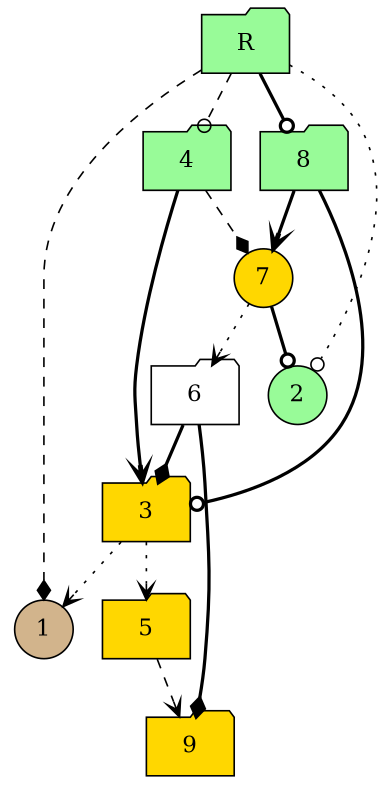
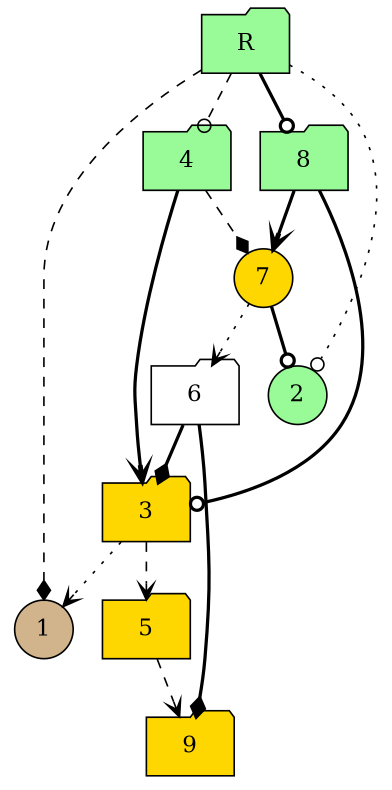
edge "3" -> "5": style dotted -> dashed
